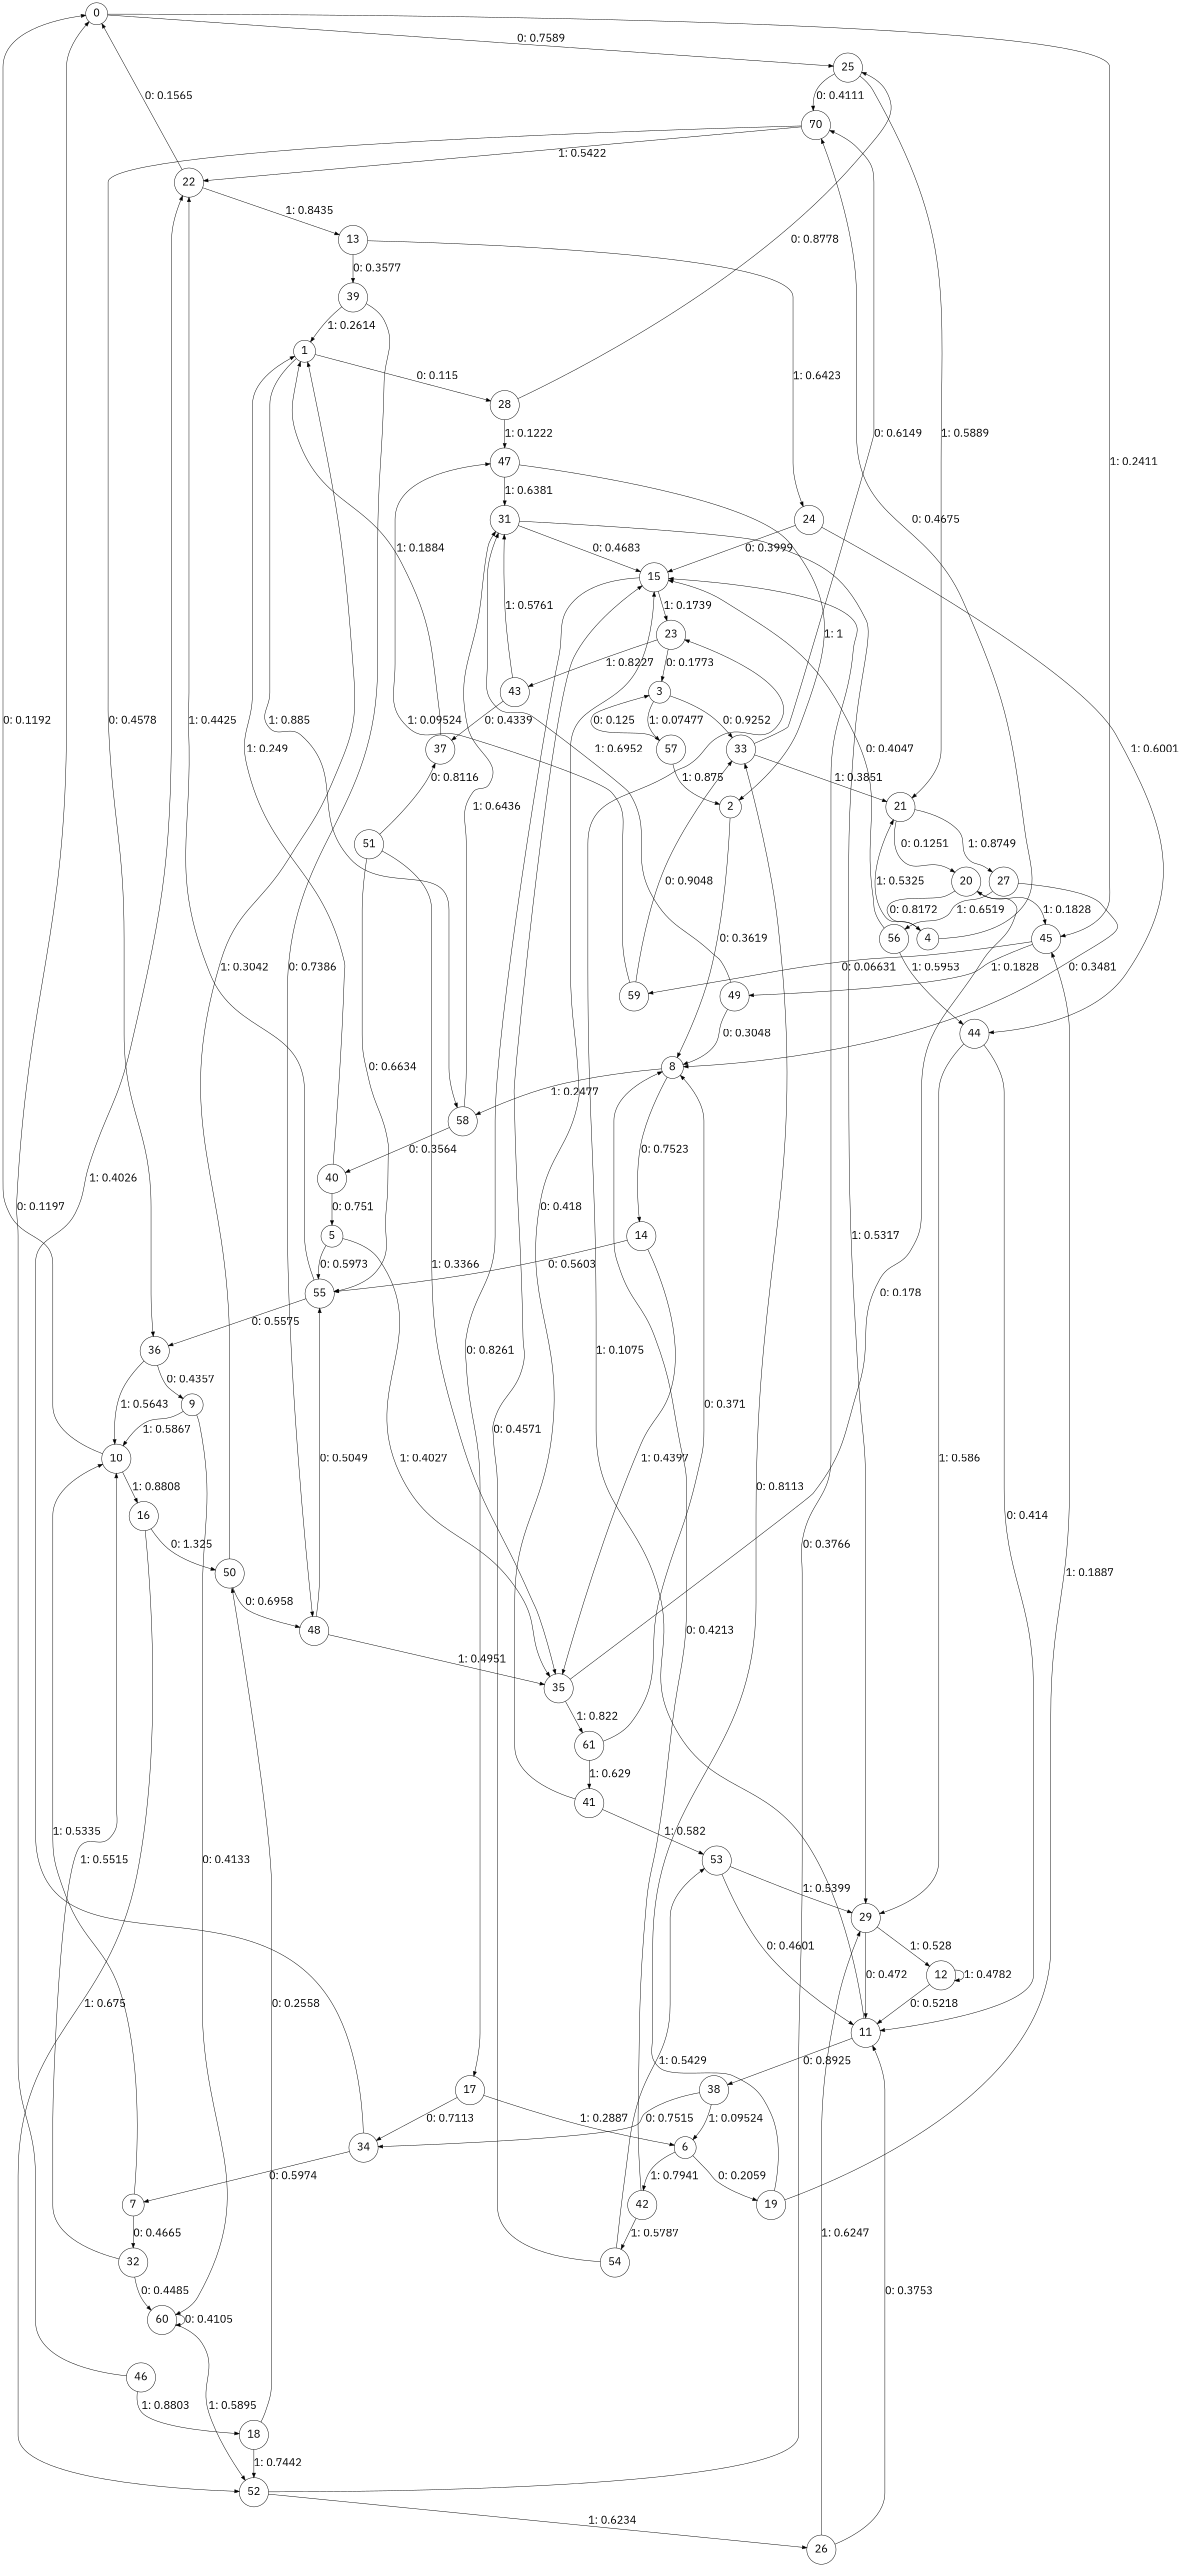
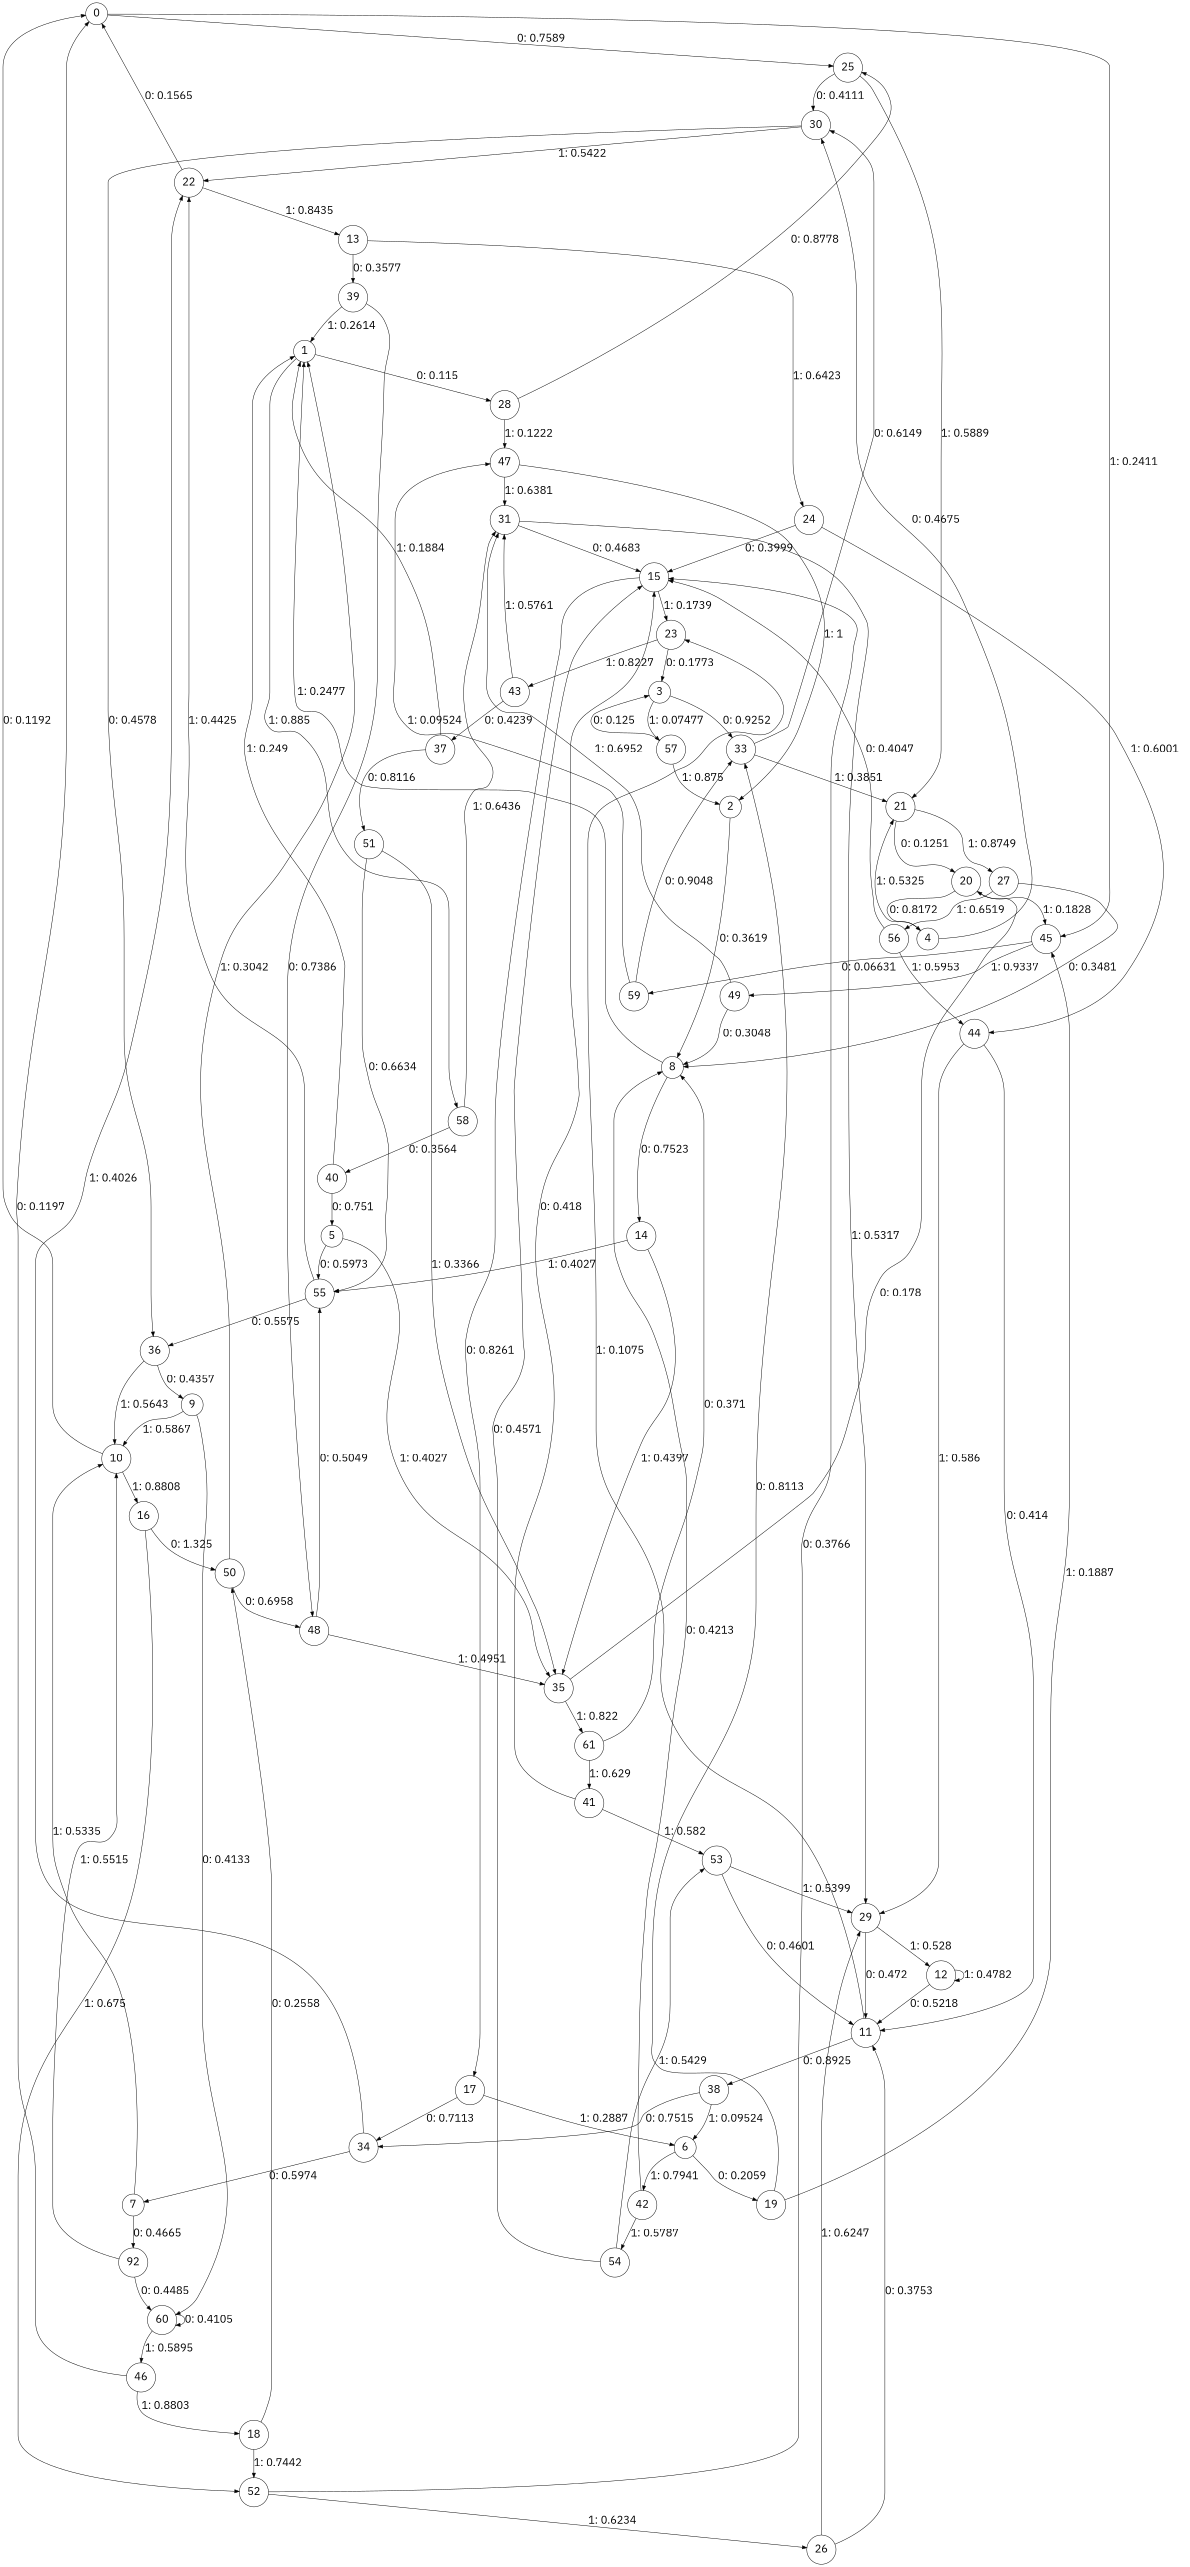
node "70": label "70" -> "30"
edge "43" -> "37": label "0: 0.4339   " -> "0: 0.4239   "
edge "51" -> "37": reversed
edge "45" -> "49": label "1: 0.1828   " -> "1: 0.9337   "
edge "8" -> "58": now "8" -> "1"
edge "14" -> "55": label "0: 0.5603   " -> "1: 0.4027   "
node "32": label "32" -> "92"
edge "60" -> "52": now "60" -> "46"
